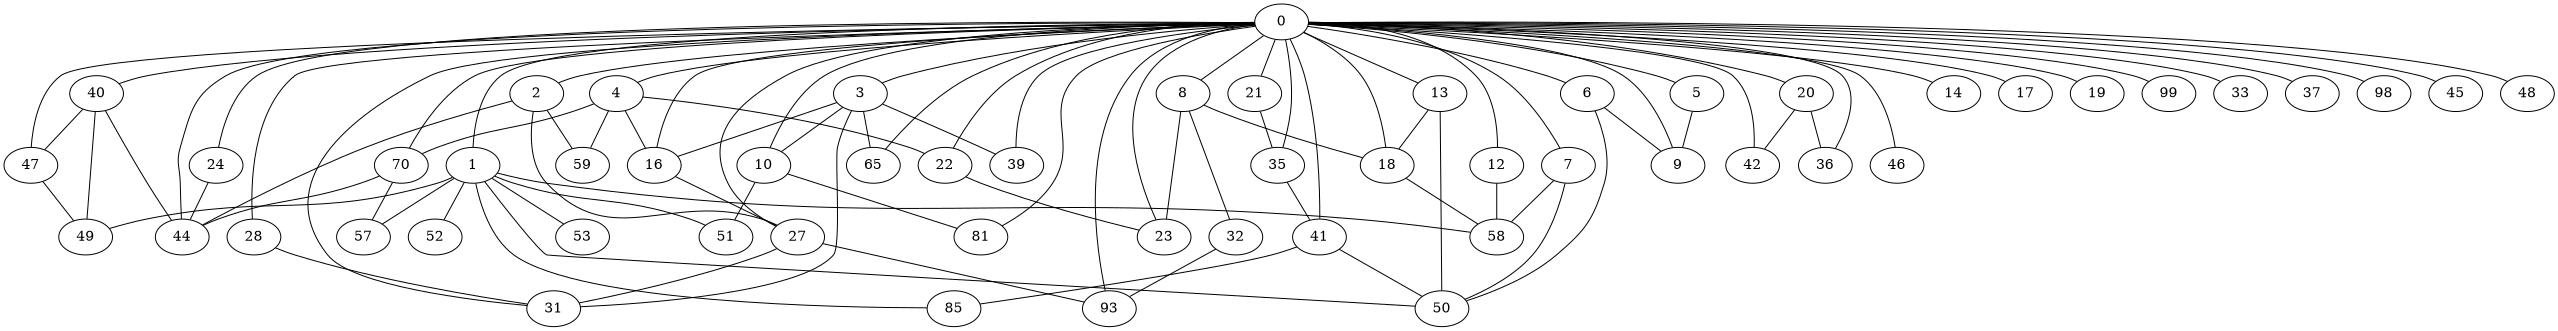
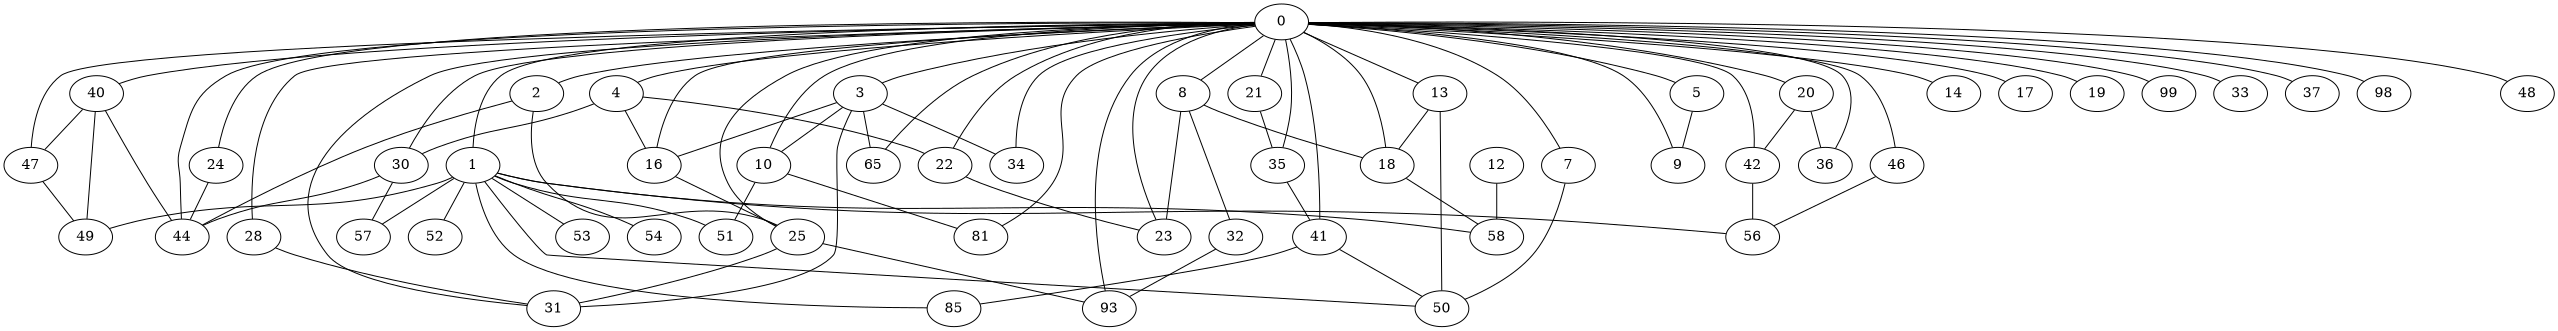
edge "0" -- "12": removed
node "6": removed
node "45": removed
node "70": label "70" -> "30"
node "59": removed
node "39": label "39" -> "34"
edge "7" -- "58": removed
node "54": added
node "27": label "27" -> "25"
node "56": added
